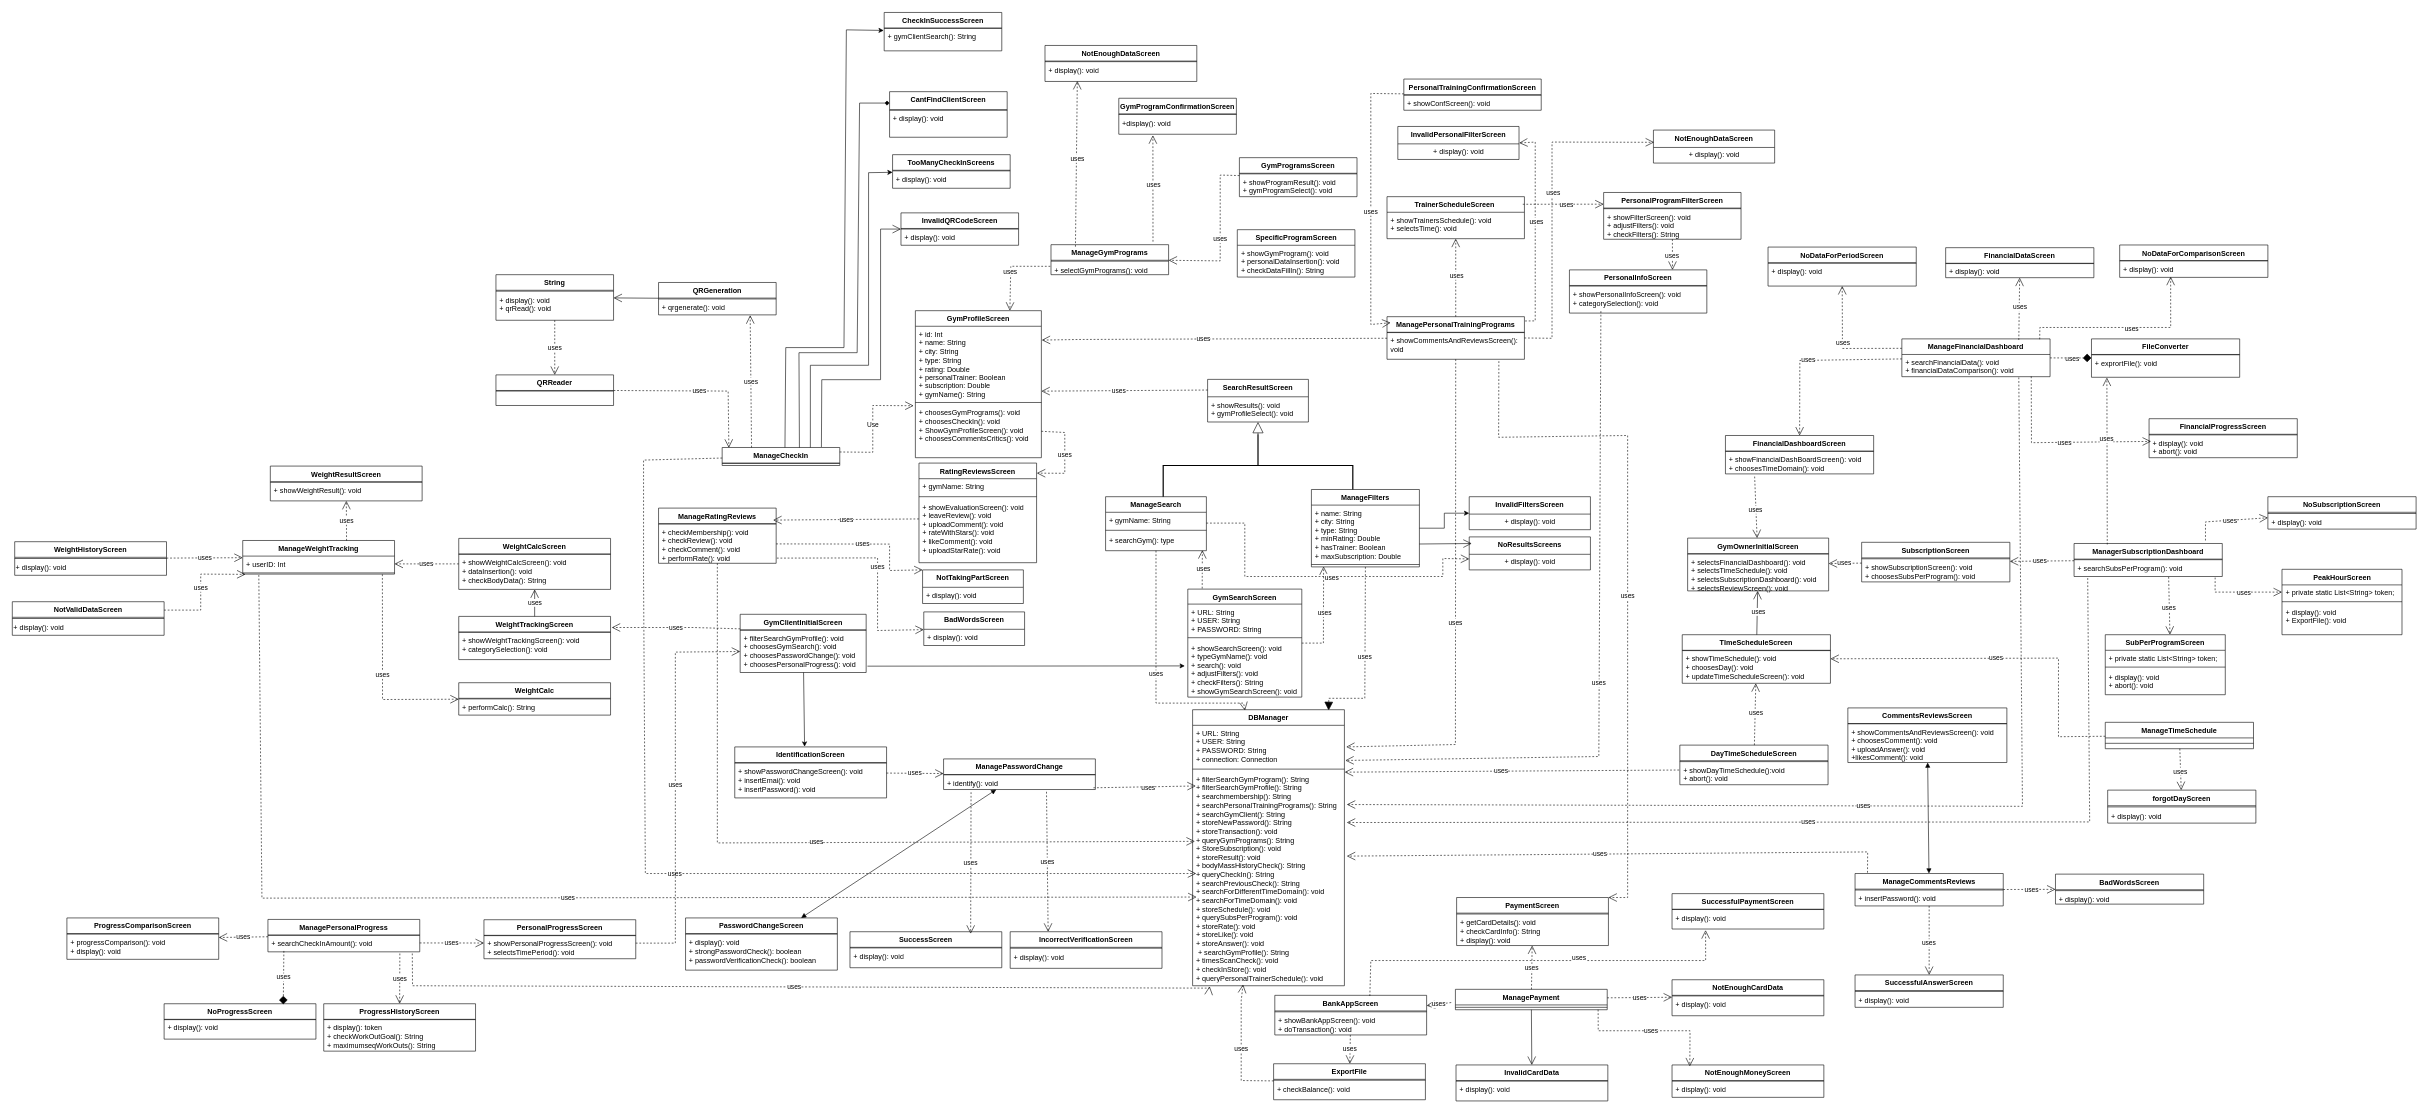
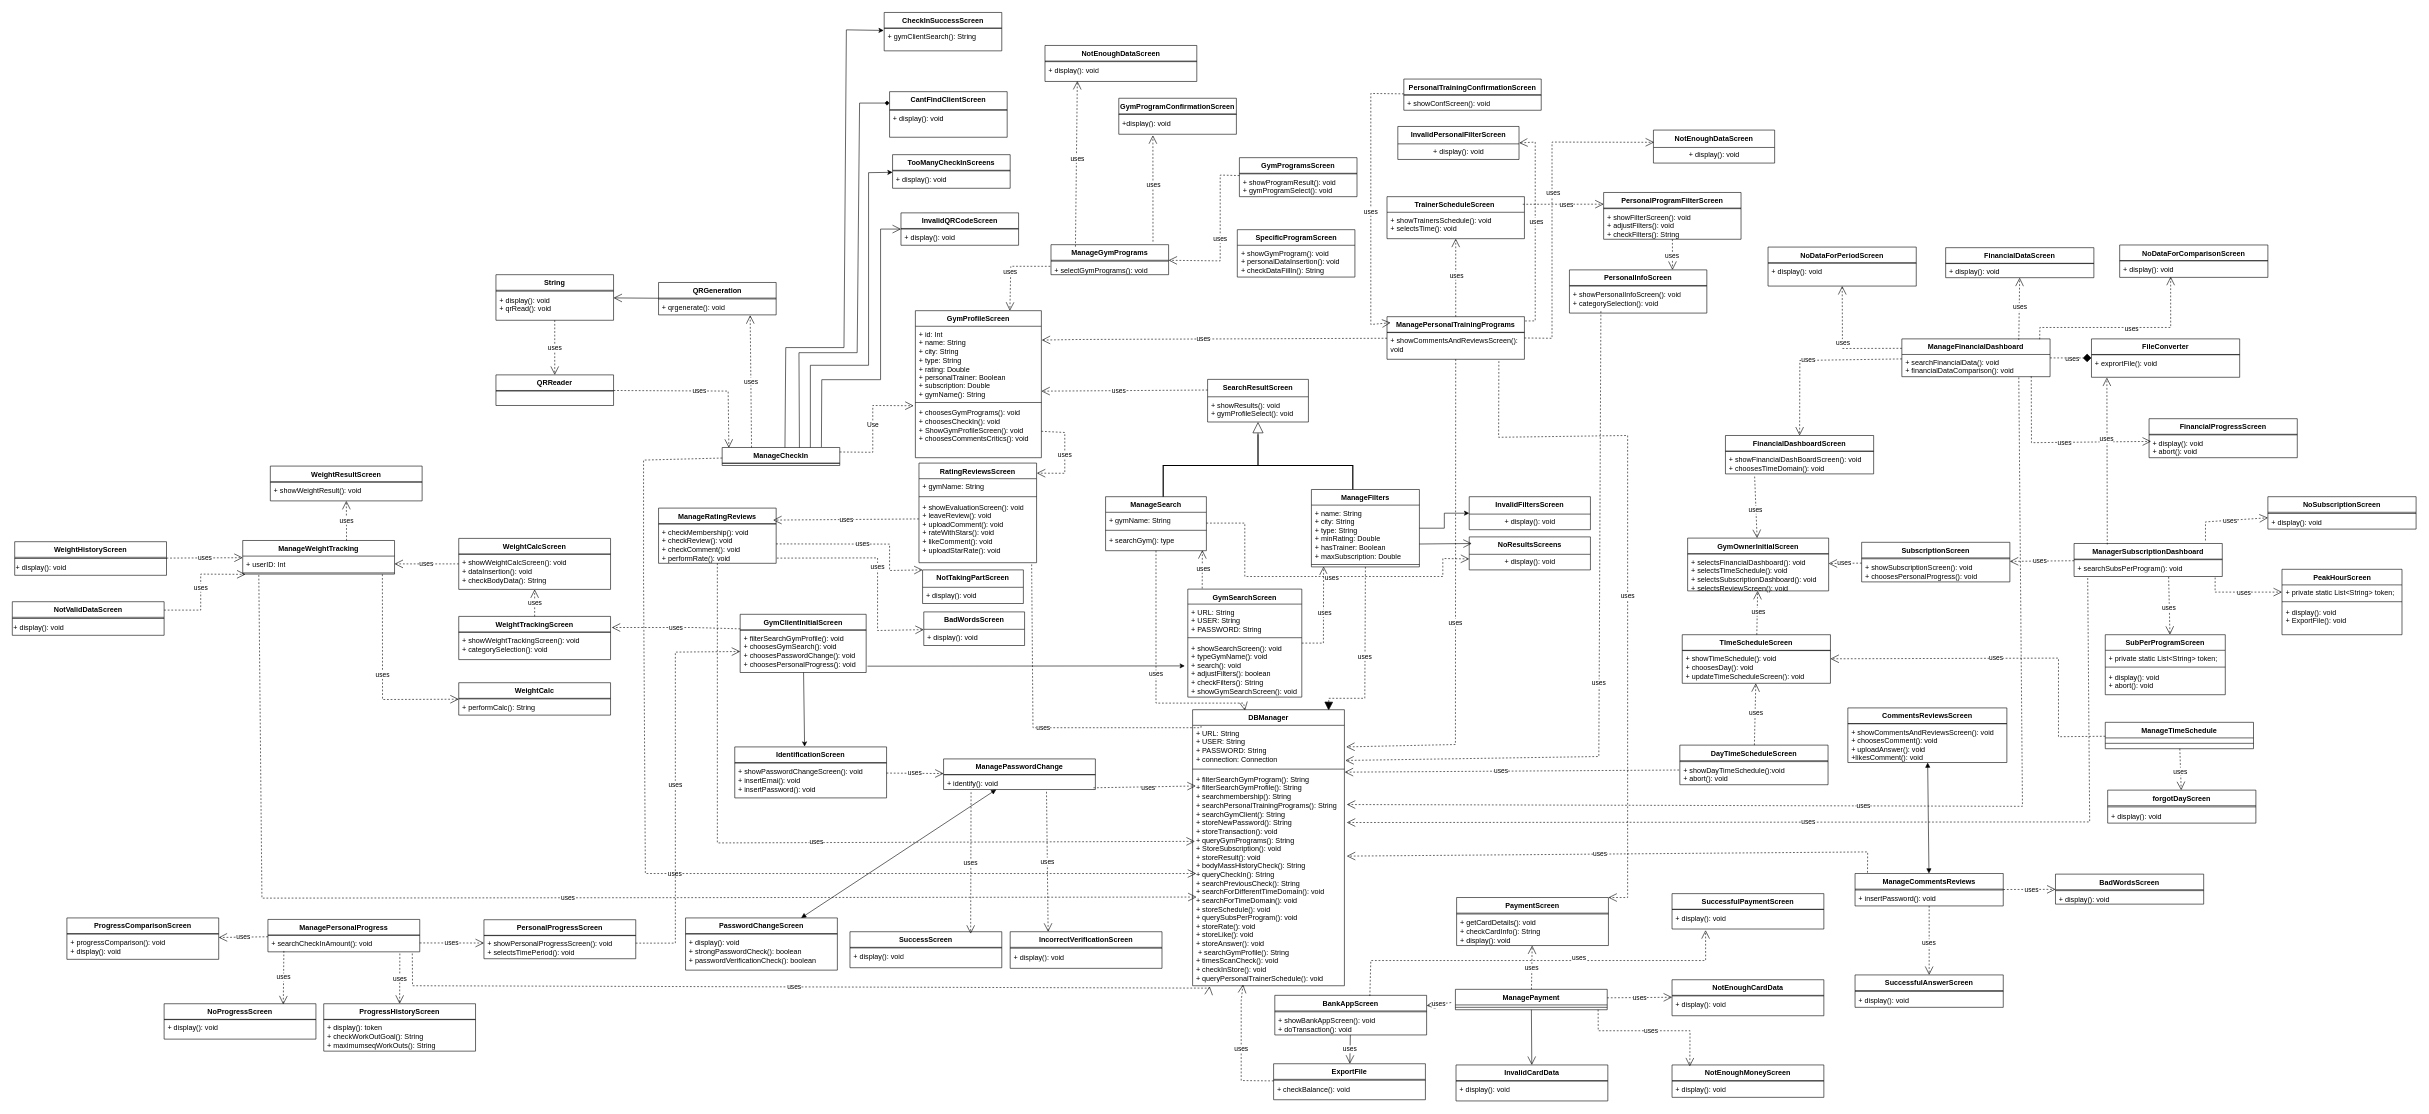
node "+ showSubscriptionScreen(): void + choosesSubsPerProgram(): void": label "+ showSubscriptionScreen(): void + choosesSubsPerProgram(): void" -> "+ showSubscriptionScreen(): void + choosesPersonalProgress(): void"
edge "WeightTrackingScreen" -> "WeightCalcScreen": style solid -> dashed
edge "TImeScheduleScreen" -> "GymOwnerInitialScreen": style solid -> dashed
node "+ showSearchScreen(): void + typeGymName(): void + search(): void + adjustFilters(): void + checkFilters(): String + showGymSearchScreen(): void": label "+ showSearchScreen(): void + typeGymName(): void + search(): void + adjustFilters(): void + checkFilters(): String + showGymSearchScreen(): void" -> "+ showSearchScreen(): void + typeGymName(): void + search(): void + adjustFilters(): boolean + checkFilters(): String + showGymSearchScreen(): void"
edge "+ showEvaluationScreen(): void + leaveReview(): void + uploadComment(): void + rateWithStars(): void + likeComment(): void + uploadStarRate(): void" -> "DBManager": added, label "uses"
edge "+ searchCheckInAmount(): void" -> "NoProgressScreen": arrowhead diamond -> open
edge "BankAppScreen" -> "ExportFile": style dashed -> solid
